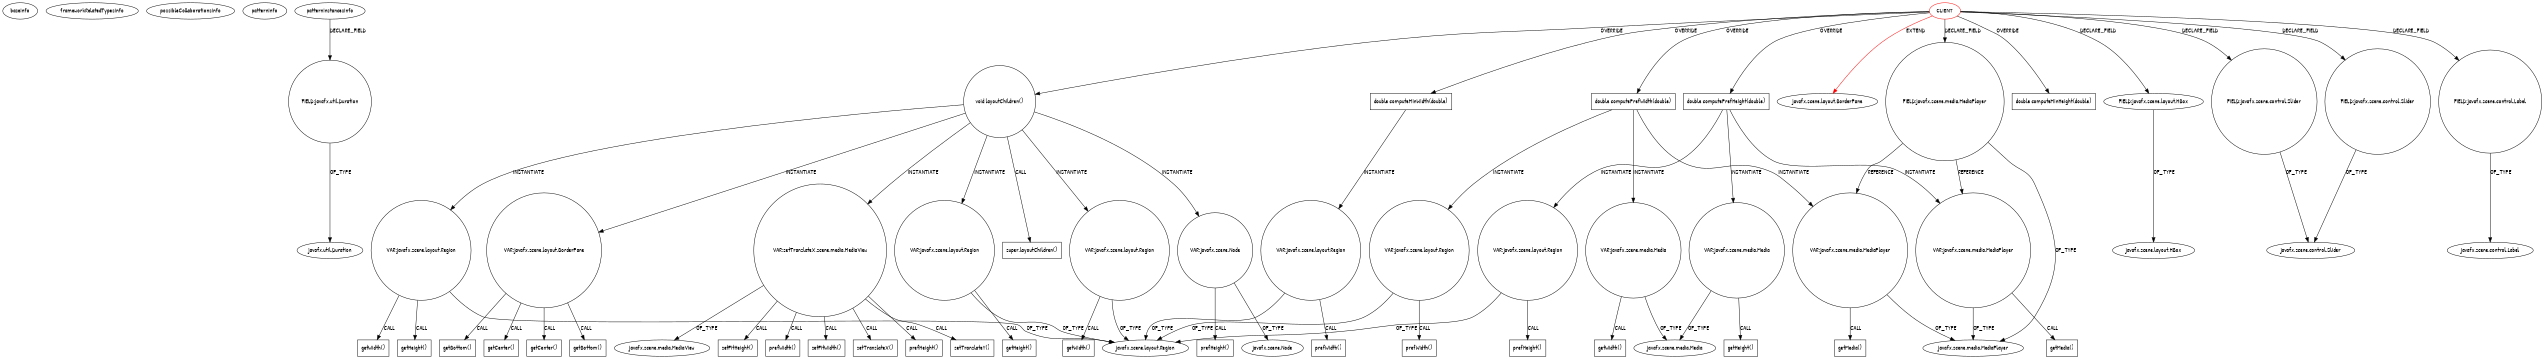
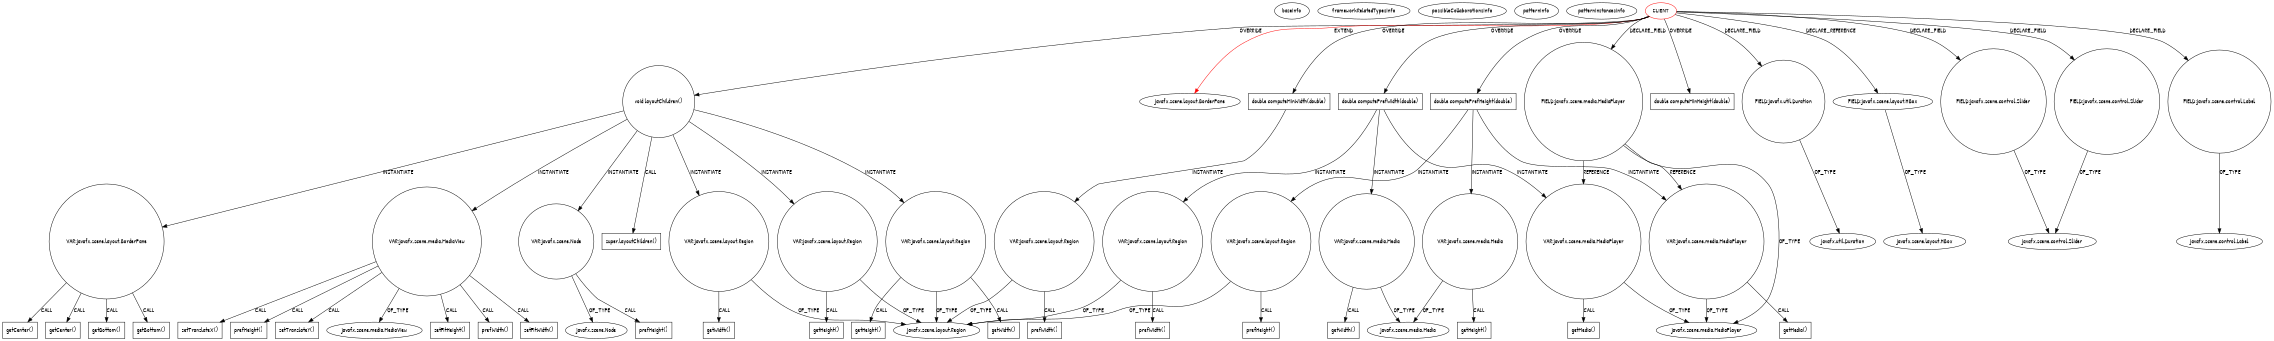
edge "CLIENT" -> "FIELD:javafx.scene.layout.HBox": label "DECLARE_FIELD" -> "DECLARE_REFERENCE"
edge "patternInstancesInfo" -> "FIELD:javafx.util.Duration": now "CLIENT" -> "FIELD:javafx.util.Duration"
node "VAR:setTranslateX.scene.media.MediaView": label "VAR:setTranslateX.scene.media.MediaView" -> "VAR:javafx.scene.media.MediaView"
